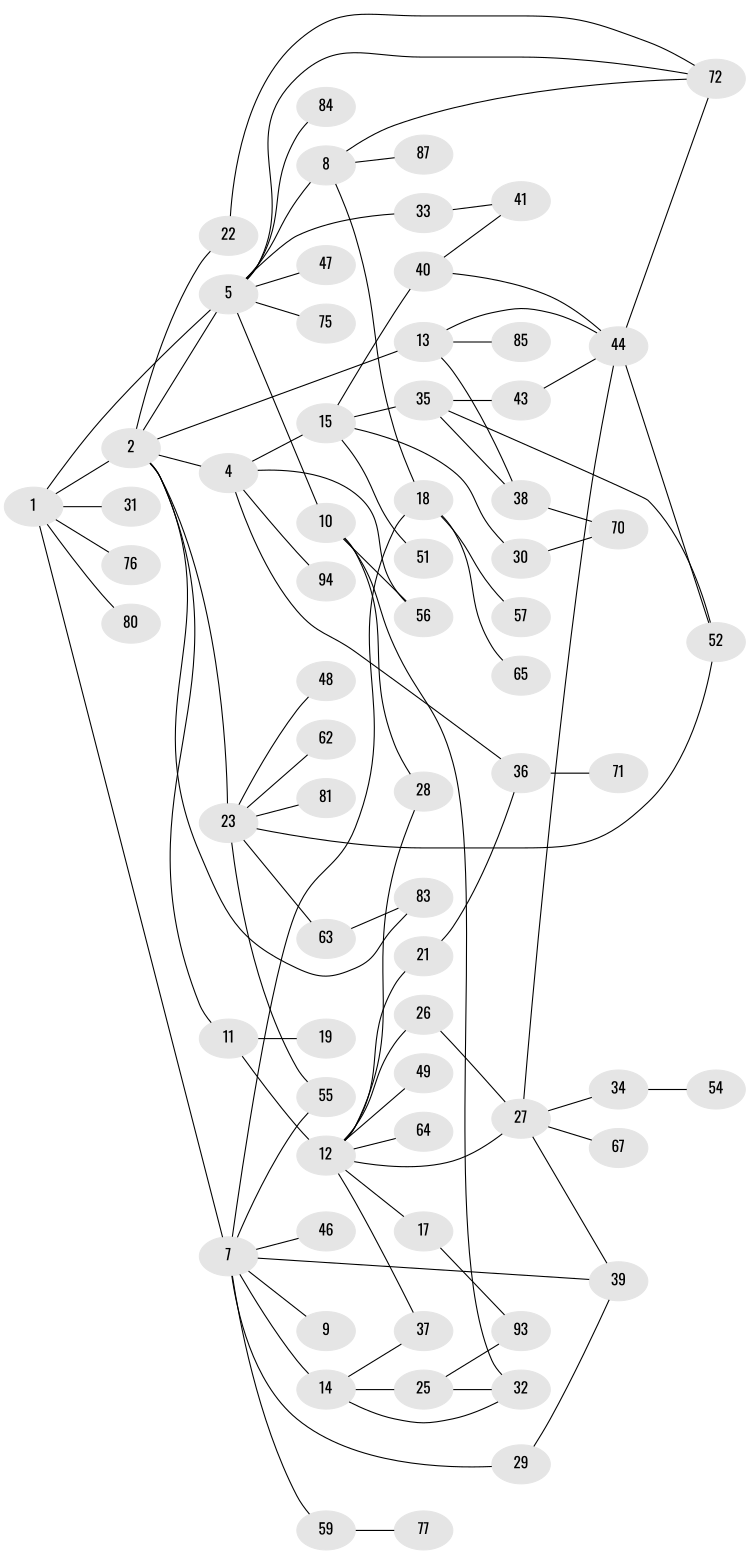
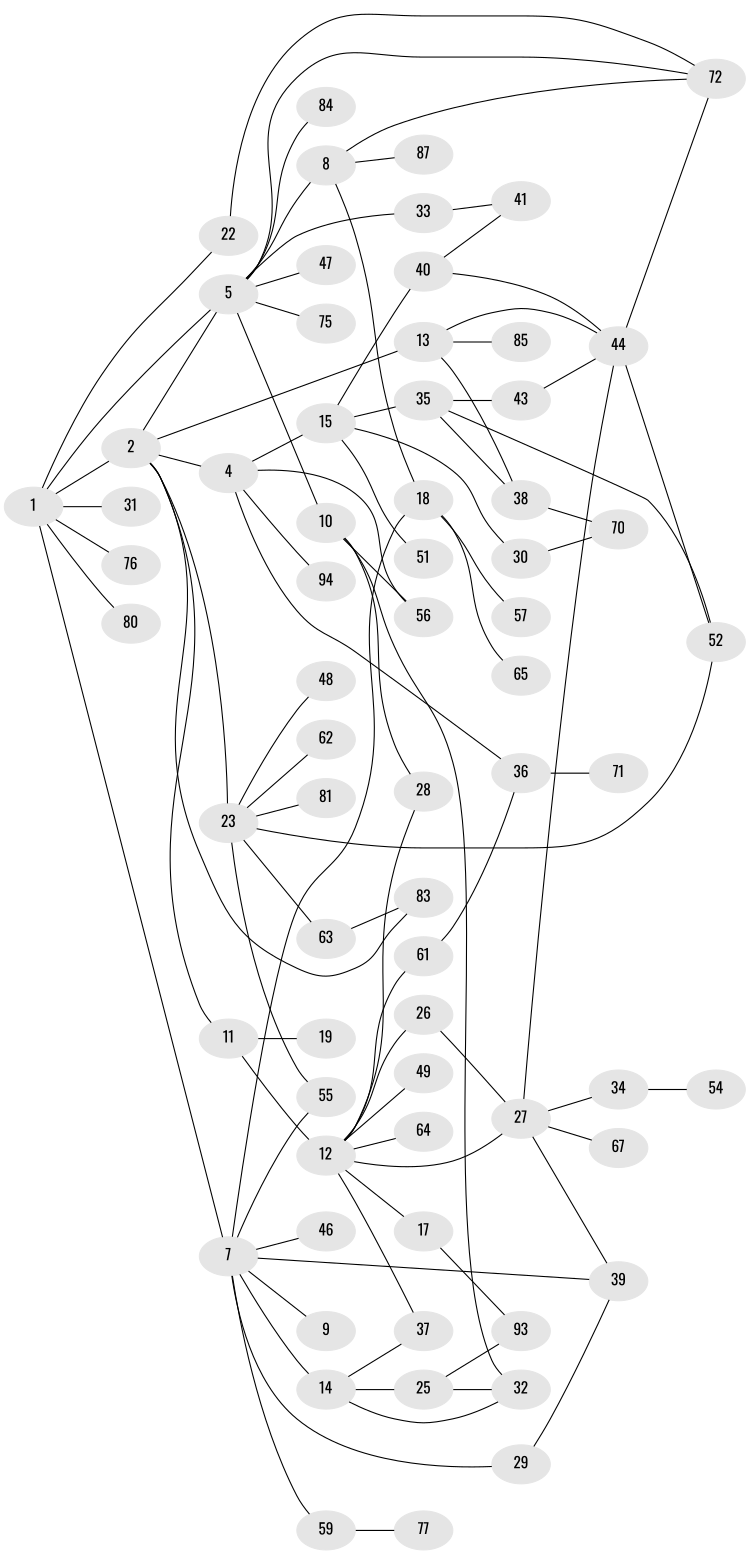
edge "22" -- "2": now "22" -- "1"
node "21": label "21" -> "61"
